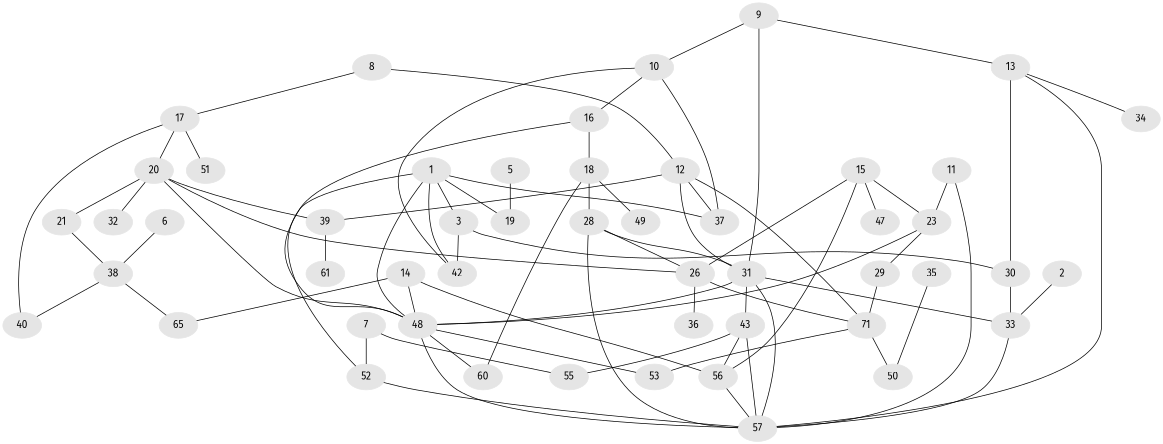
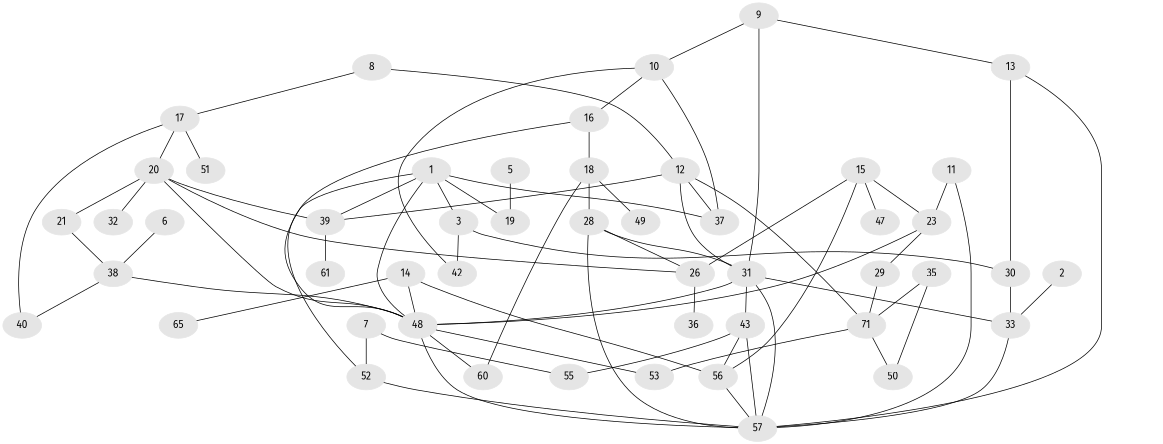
node "34": removed
edge "1" -- "42": now "1" -- "39"
edge "38" -- "65": now "38" -- "48"
edge "26" -- "71": now "35" -- "71"
